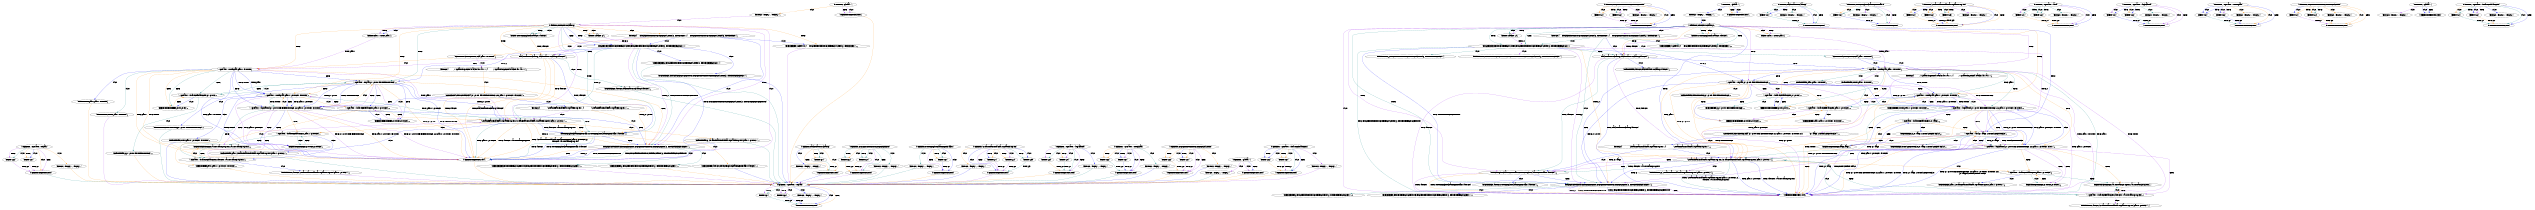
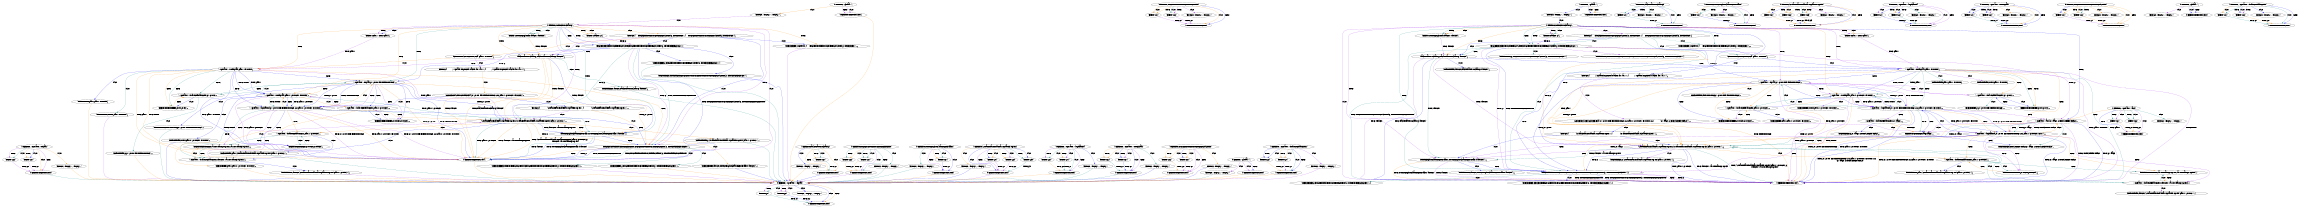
edge "(<operator>.indirectFieldAccess,p->flags)" -> "(<operator>.and,p->flags & PKT_STREAM_EST)": now "(METHOD,<operator>.and)" -> "(<operator>.and,p->flags & PKT_STREAM_EST)"
edge "(<operator>.indirectFieldAccess,p->flags)" -> "(FIELD_IDENTIFIER,flags,flags)": label "AST: " -> "DETECT: "
edge "(FIELD_IDENTIFIER,flags,flags)" -> "(<operator>.indirectFieldAccess,p->flags)": now "(FIELD_IDENTIFIER,flags,flags)" -> "(IDENTIFIER,PKT_STREAM_EST,p->flags & PKT_STREAM_EST)"
